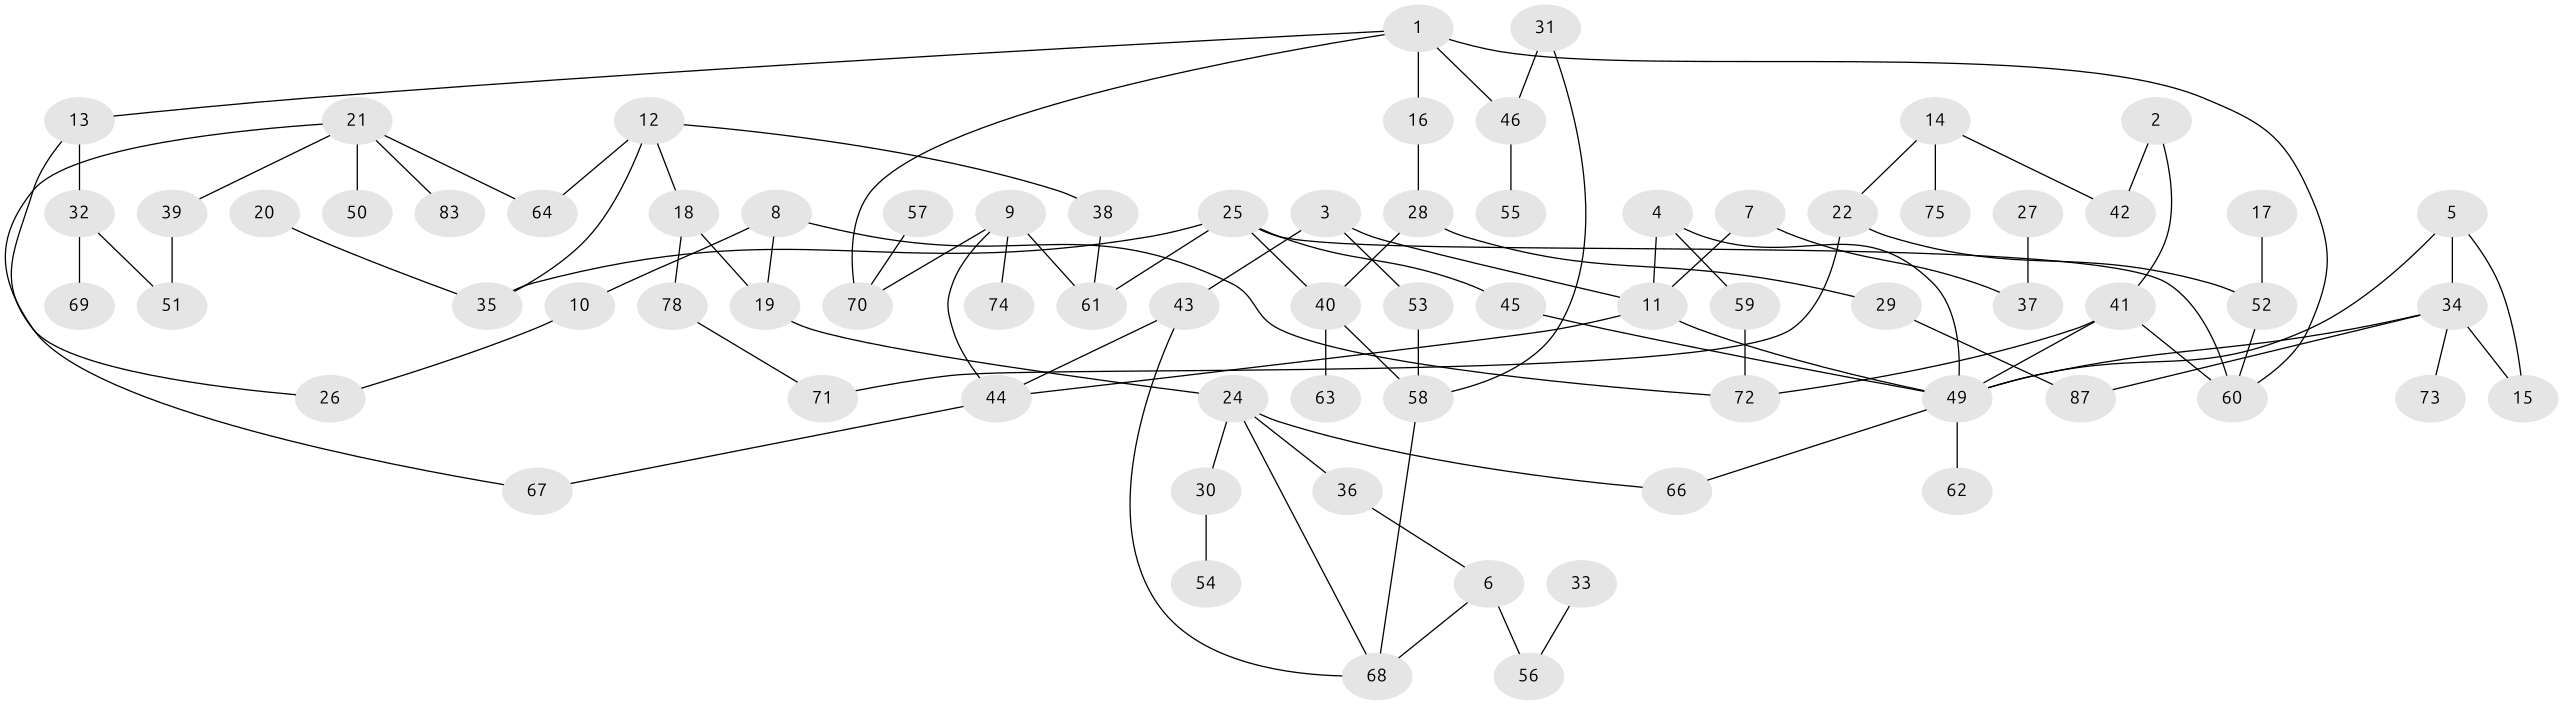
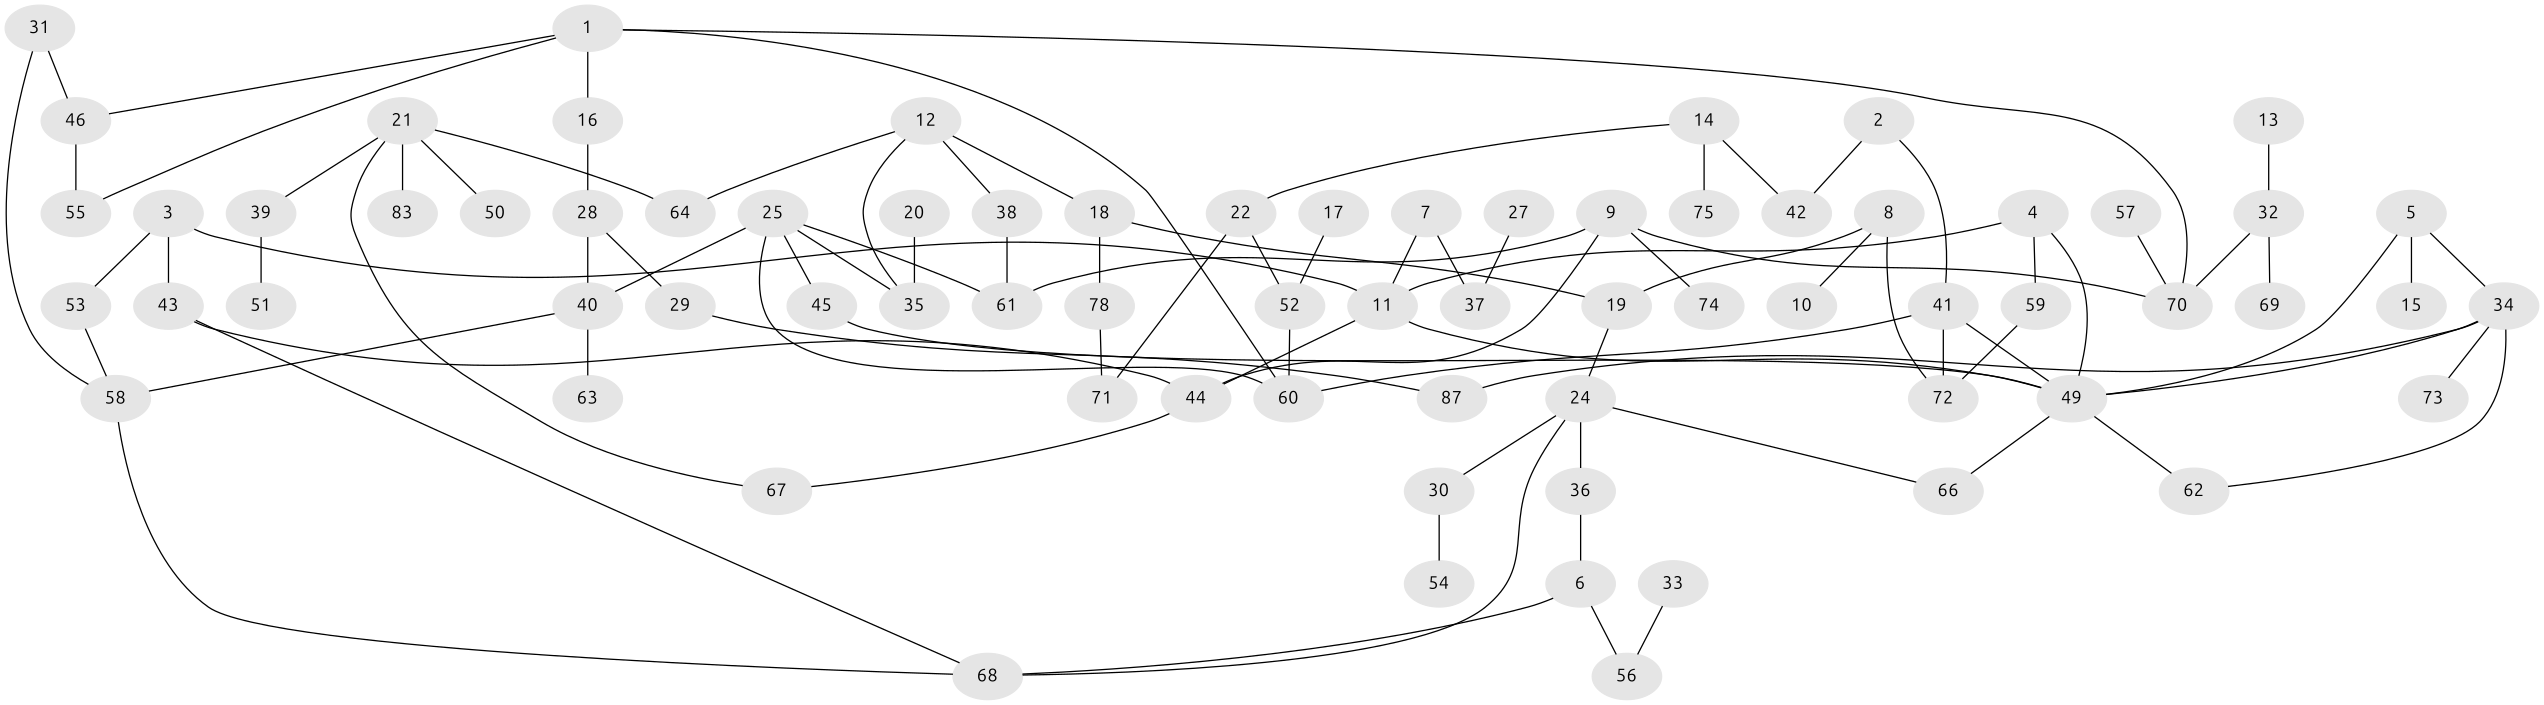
edge "1" -- "13": now "1" -- "55"
edge "32" -- "51": now "32" -- "70"
edge "34" -- "15": now "34" -- "62"
node "26": removed
